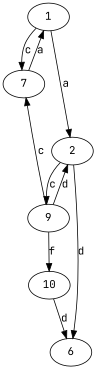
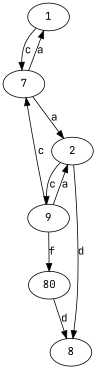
edge "1" -> "2": now "7" -> "2"
edge "9" -> "2": label "d" -> "a"
node "10": label "10" -> "80"
node "6": label "6" -> "8"
